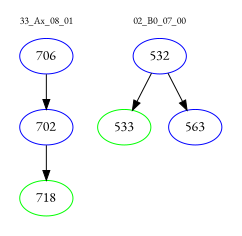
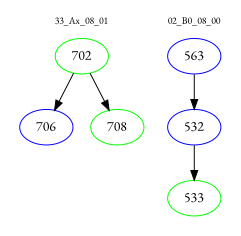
cluster "02_B0_07_00": label "02_B0_07_00" -> "02_B0_08_00"
edge "706" -> "702": reversed
edge "532" -> "563": reversed
node "702": color blue -> green
node "718": label "718" -> "708"
